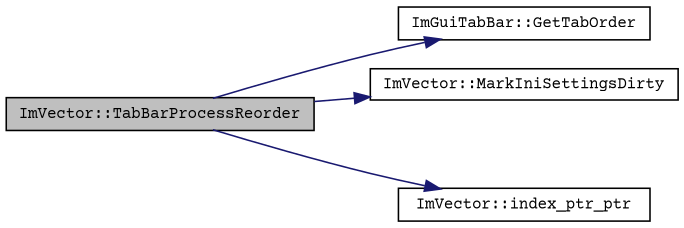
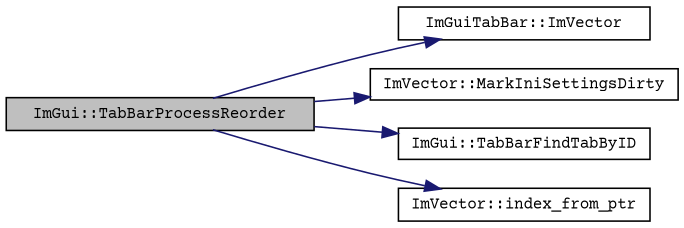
node "ImGuiTabBar::GetTabOrder": label "ImGuiTabBar::GetTabOrder" -> "ImGuiTabBar::ImVector"
node "ImVector::TabBarProcessReorder": label "ImVector::TabBarProcessReorder" -> "ImGui::TabBarProcessReorder"
node "ImGui::TabBarFindTabByID": added
node "ImVector::index_ptr_ptr": label "ImVector::index_ptr_ptr" -> "ImVector::index_from_ptr"
